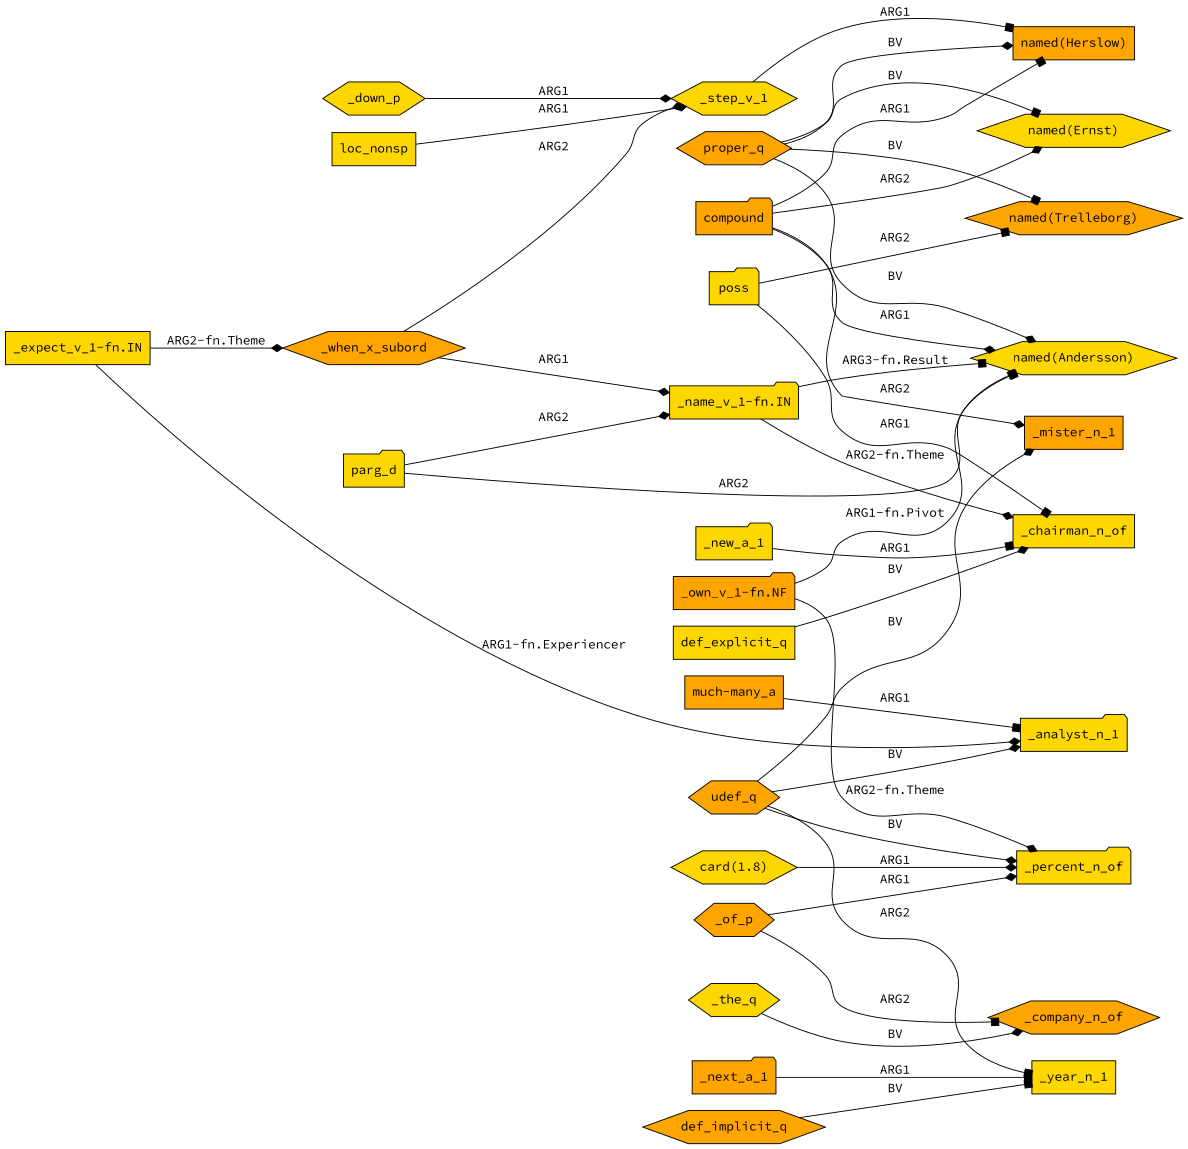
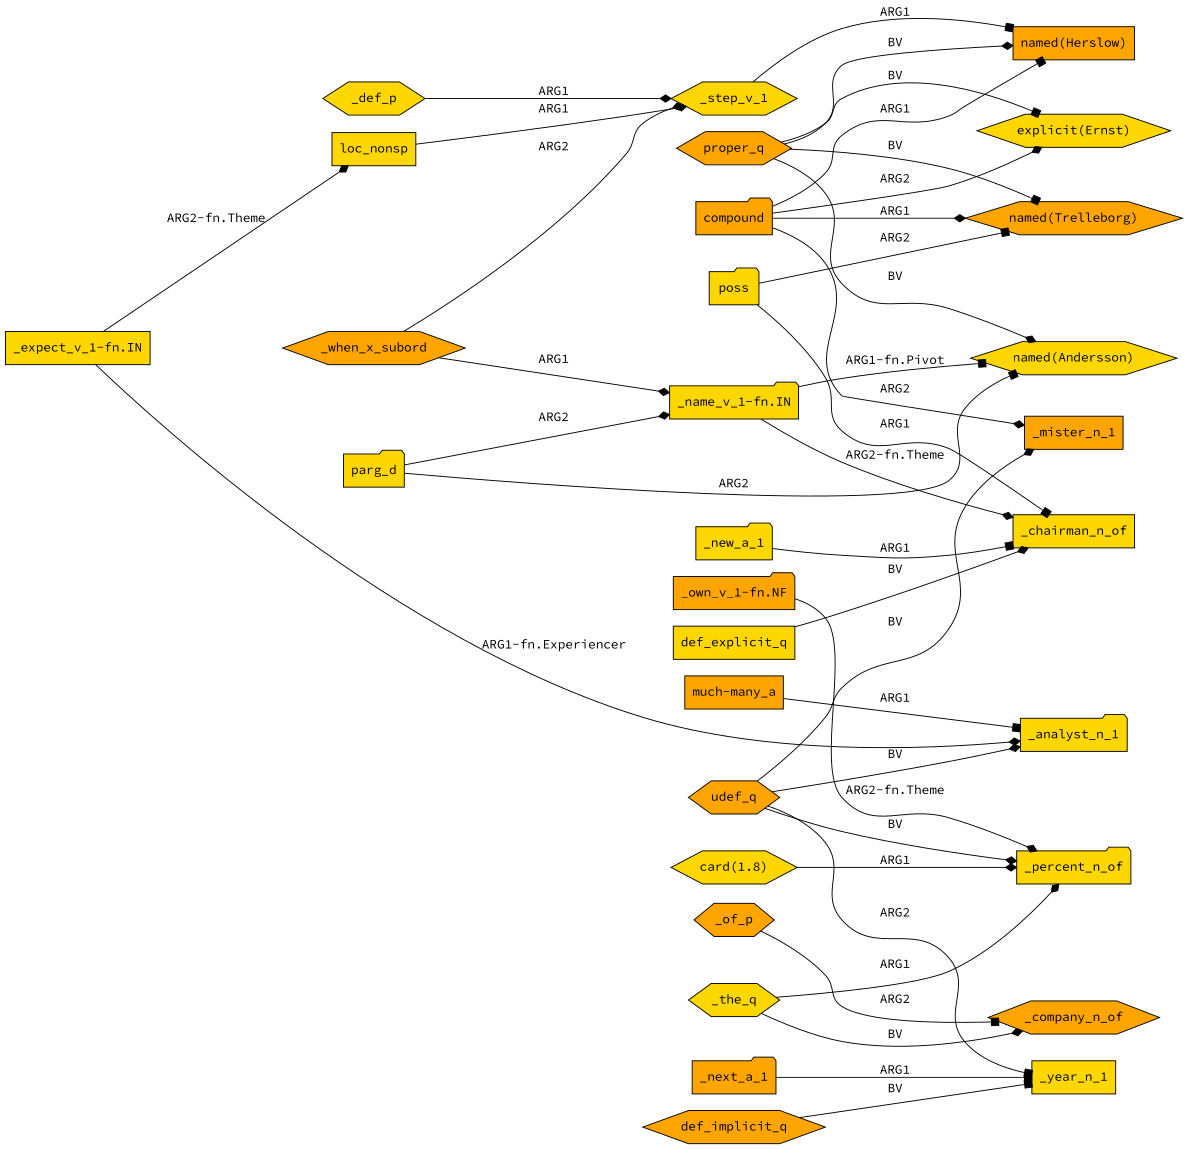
node "_down_p": label "_down_p" -> "_def_p"
node "named(Ernst)": label "named(Ernst)" -> "explicit(Ernst)"
edge "compound" -> "named(Andersson)": now "compound" -> "named(Trelleborg)"
edge "_expect_v_1-fn.IN" -> "_when_x_subord": now "_expect_v_1-fn.IN" -> "loc_nonsp"
edge "_name_v_1-fn.IN" -> "named(Andersson)": label "ARG3-fn.Result" -> "ARG1-fn.Pivot"
edge "_own_v_1-fn.NF" -> "named(Andersson)": removed, label "ARG1-fn.Pivot"
edge "_of_p" -> "_percent_n_of": now "_the_q" -> "_percent_n_of"
